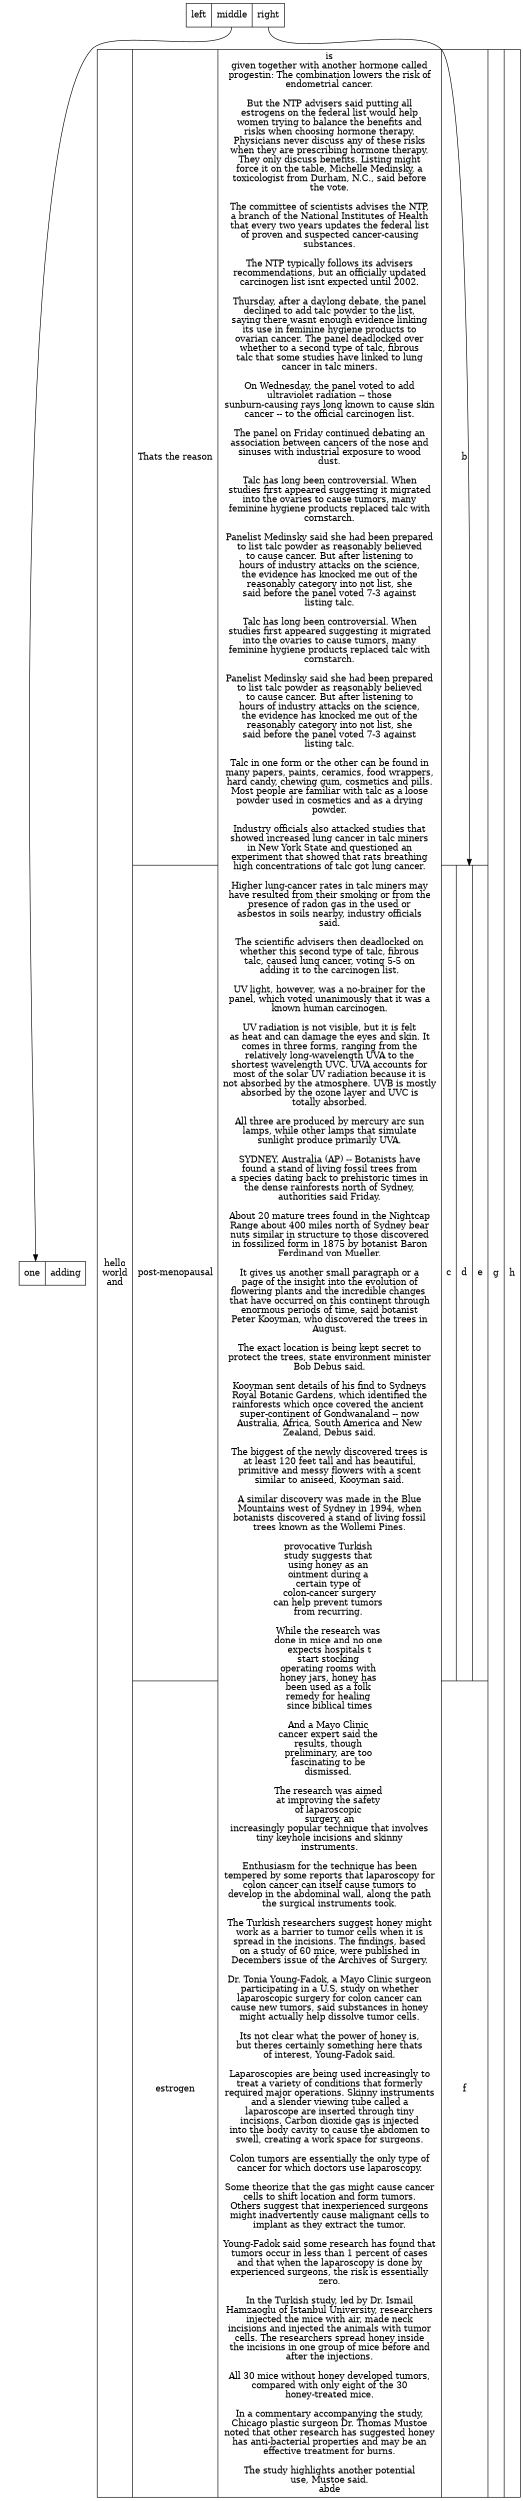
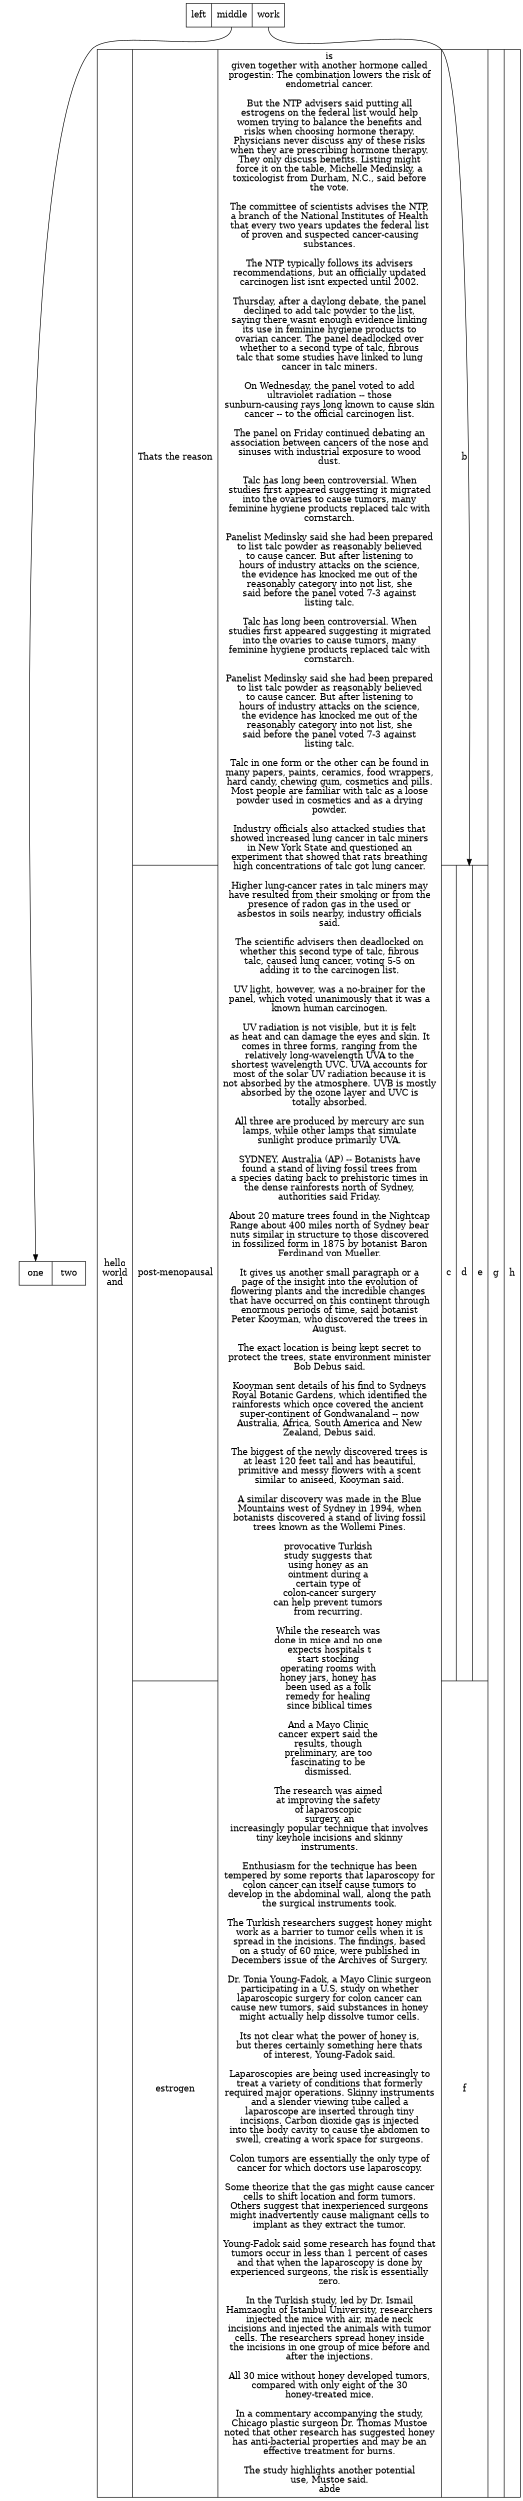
node "left": text "right" -> "work"
node "one": text "adding" -> "two"
